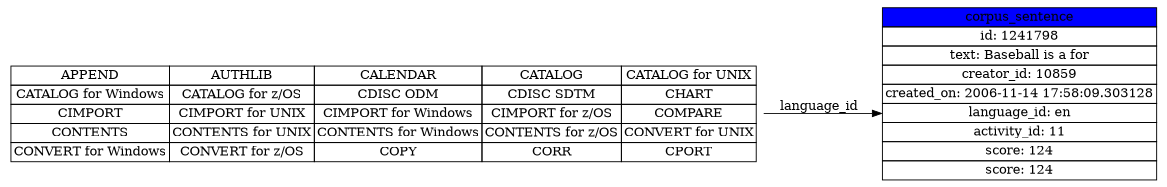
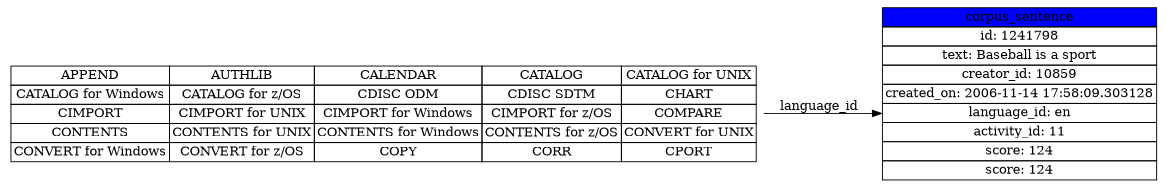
node "corpus_sentence": text "text: Baseball is a for" -> "text: Baseball is a sport"
